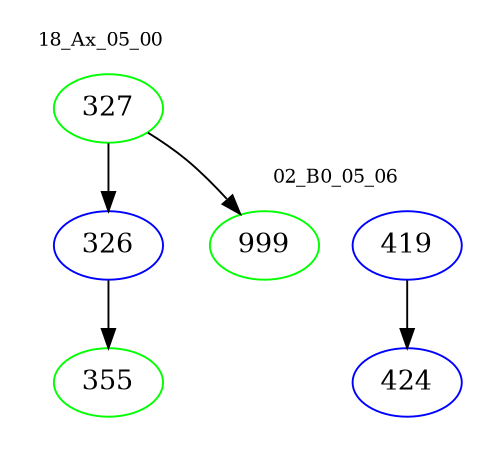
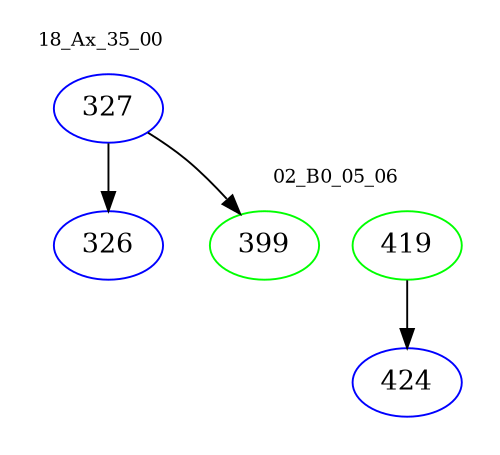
cluster "18_Ax_05_00": label "18_Ax_05_00" -> "18_Ax_35_00"
node "327": color green -> blue
node "999": label "999" -> "399"
node "419": color blue -> green
node "355": removed
